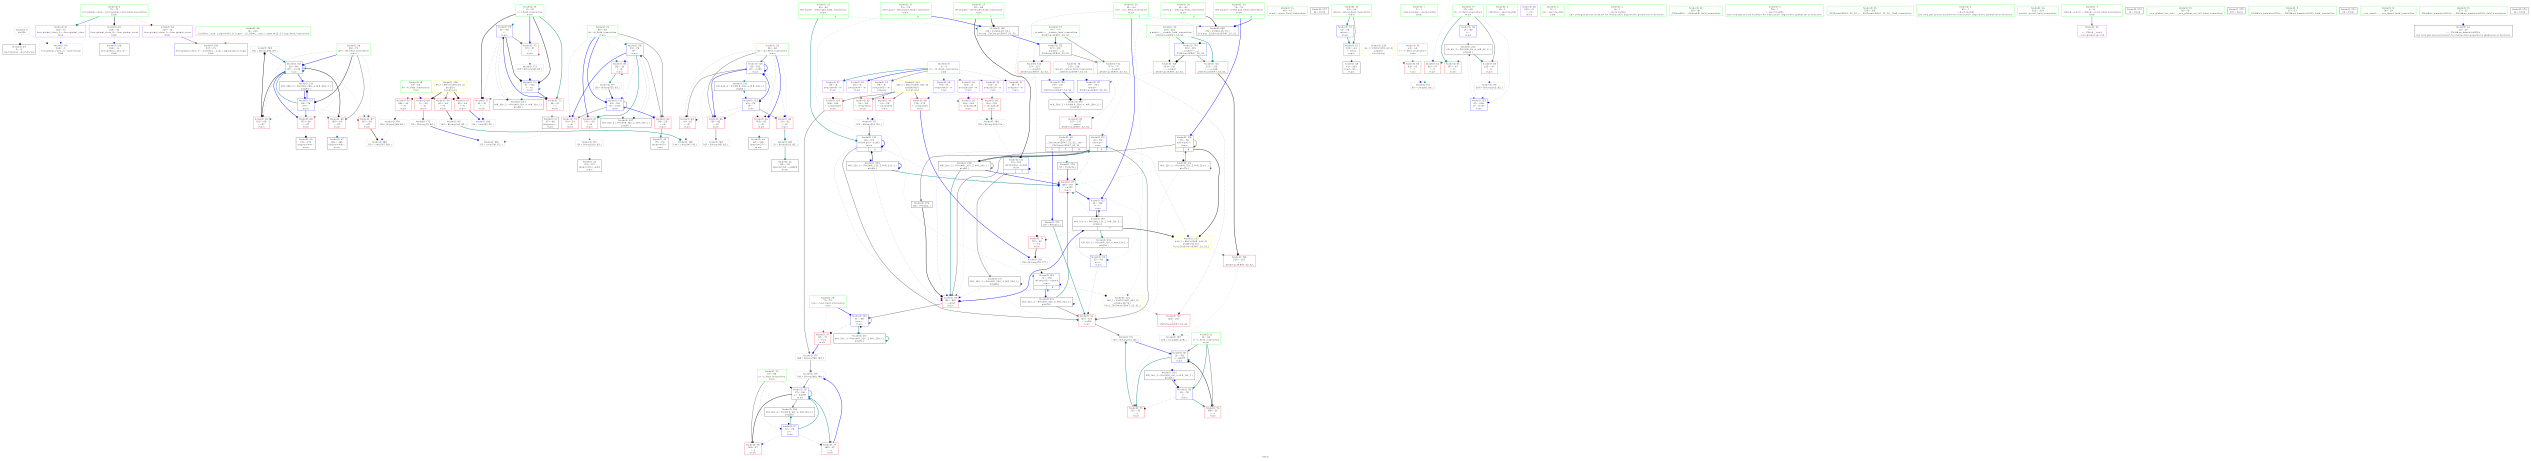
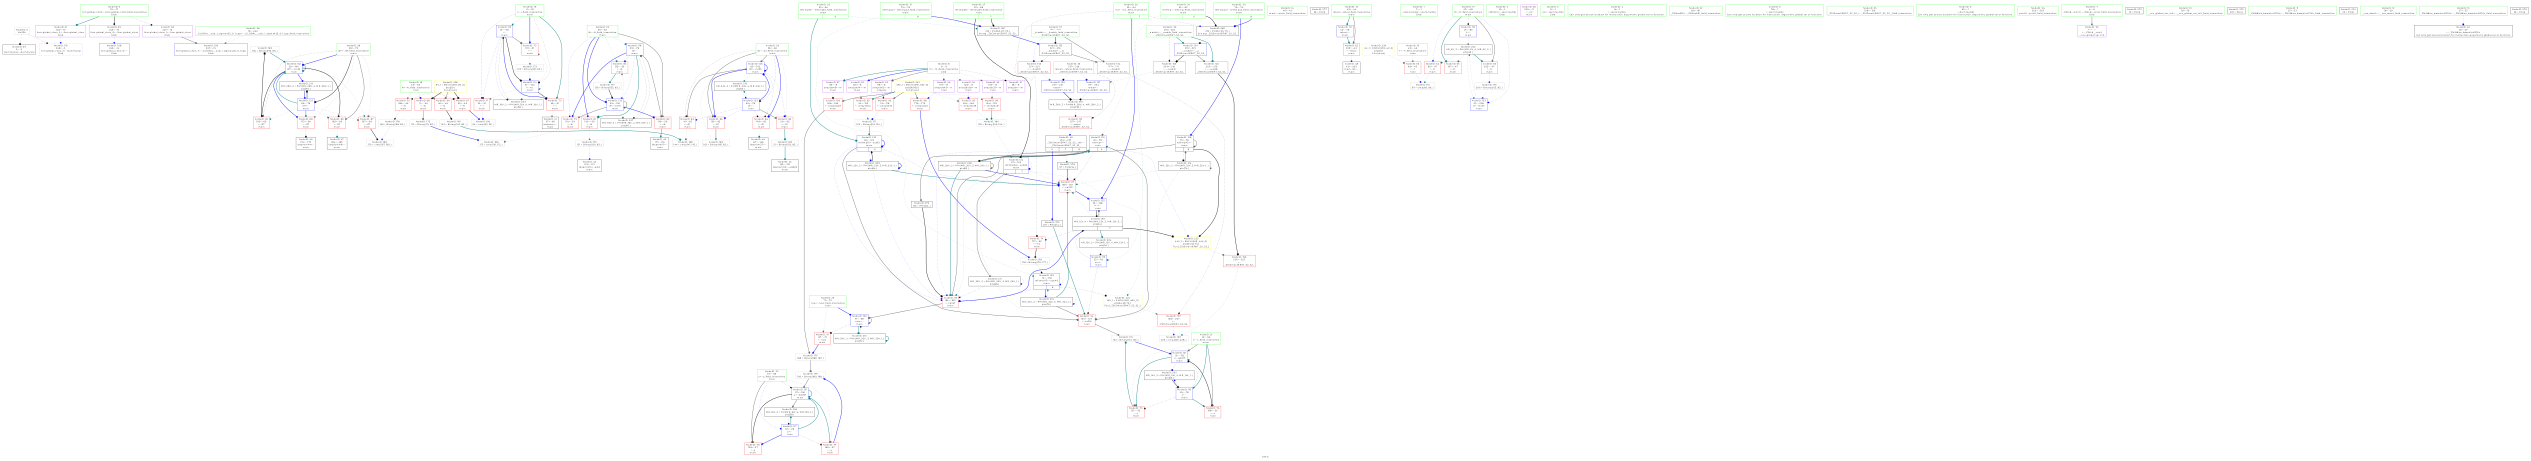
edge "NodeID: 27" -> "NodeID: 281": arrowhead box -> diamond
edge "NodeID: 19" -> "NodeID: 71": style bold -> dotted
edge "NodeID: 19" -> "NodeID: 114": style bold -> dotted
edge "NodeID: 117" -> "NodeID: 78": style dotted -> bold
